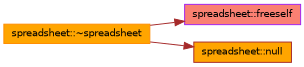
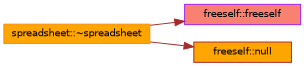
node "spreadsheet::freeself": label "spreadsheet::freeself" -> "freeself::freeself"
node "spreadsheet::null": label "spreadsheet::null" -> "freeself::null"
